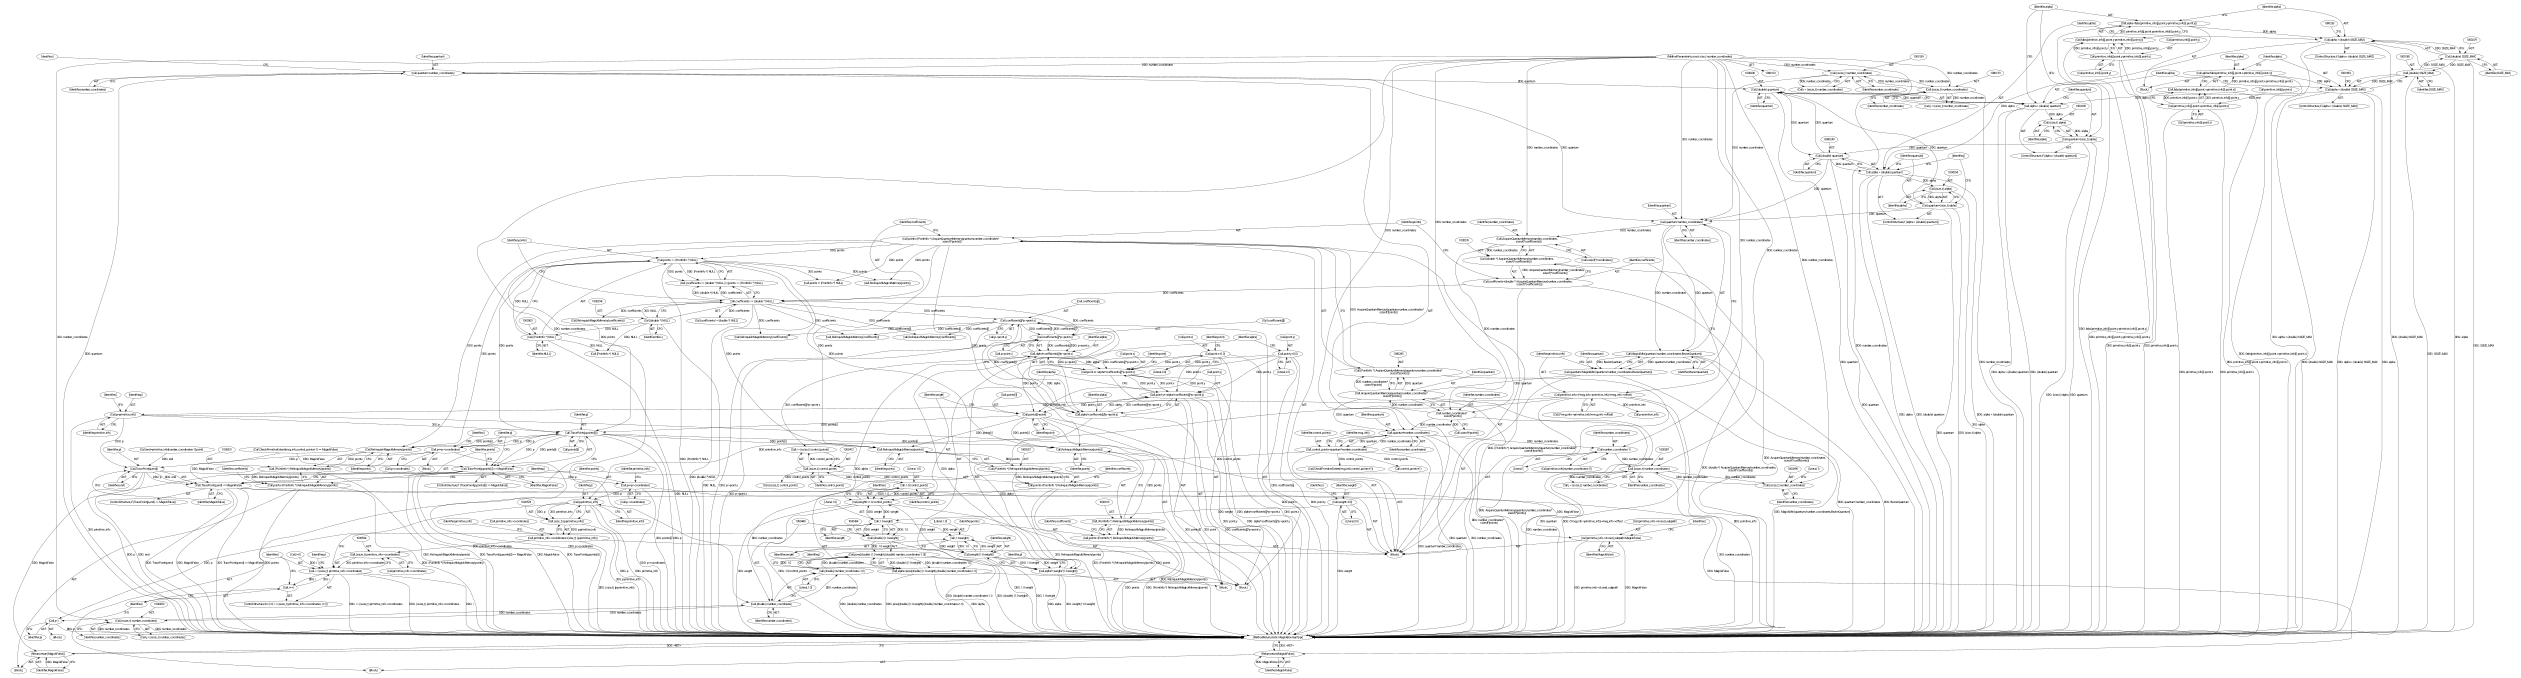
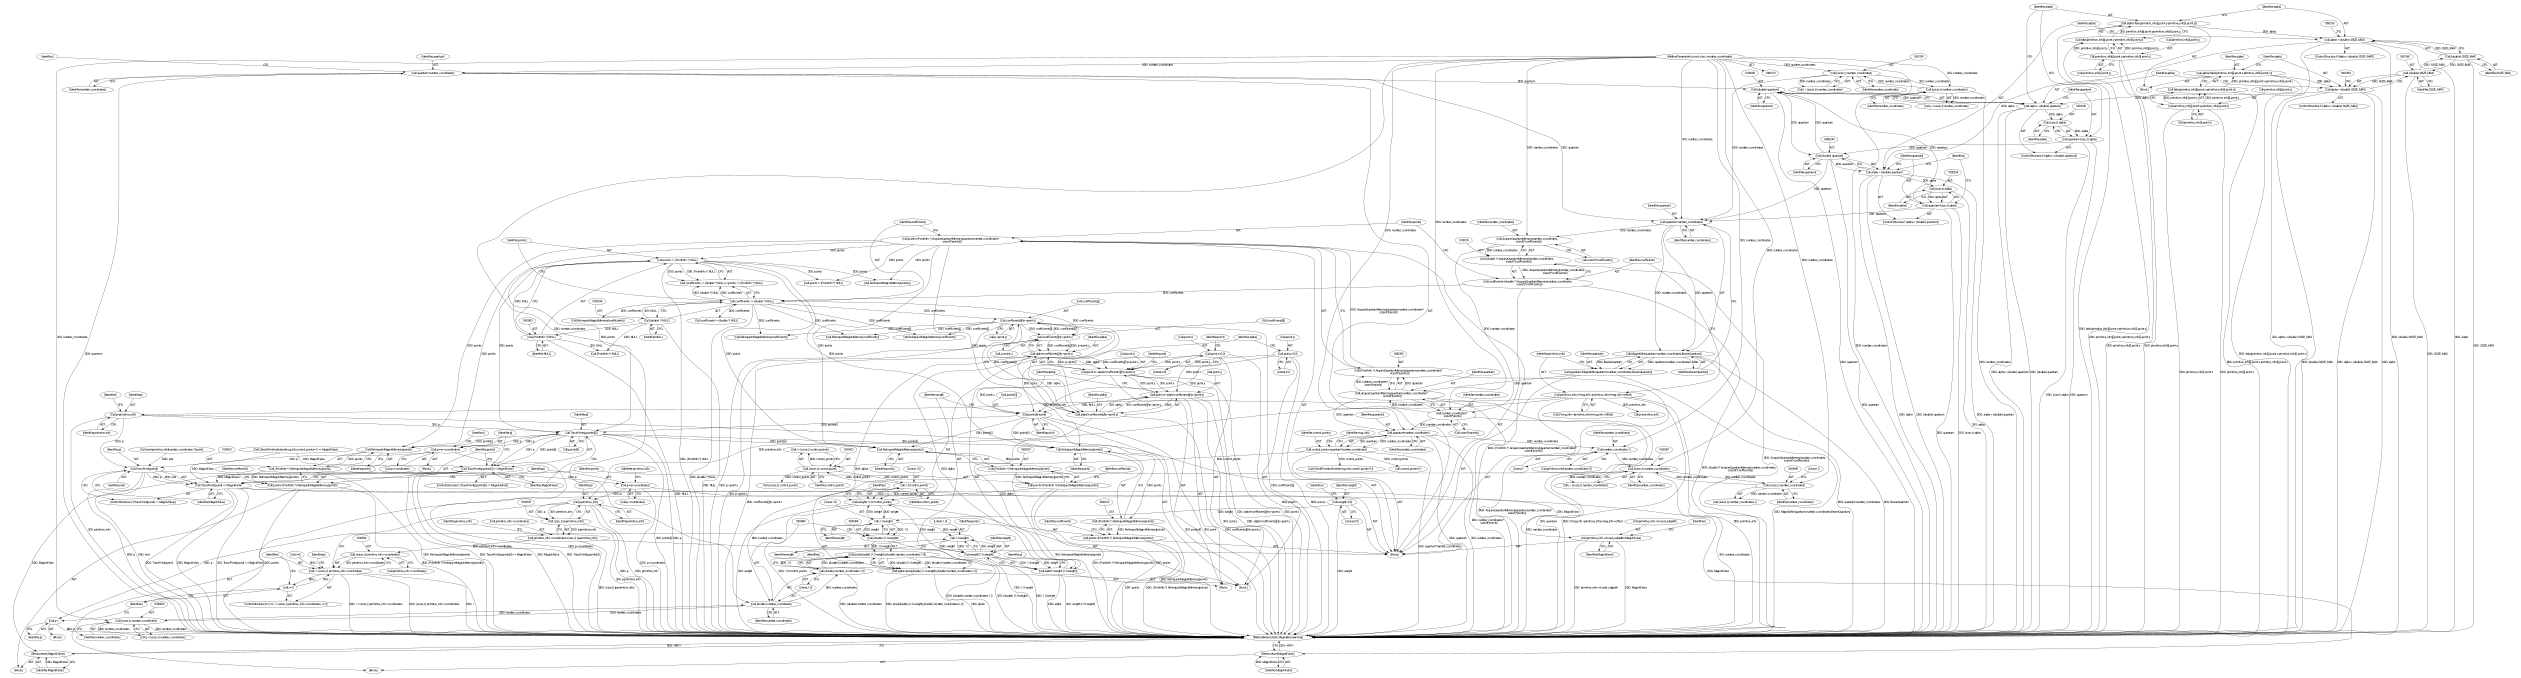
node "1000229": removed
node "1000153": removed
edge "(Call,primitive_info[j].point.x)" -> "(Call,primitive_info[j].point.x-primitive_info[i].point.x)": label "DDG: end" -> "AST: "
node "(Call,sizeof(*coordinates))": label "(Call,sizeof(*coordinates))" -> "(Call,sizeof(*coefficients))"
edge "(Call,MagickMin(quantum/number_coordinates,BezierQuantum))" -> "(Identifier,BezierQuantum)": label "CFG: " -> "MAX: "
edge "(Call,alpha*coefficients[j]*p->point.x)" -> "(Call,i < (ssize_t) control_points)": now "(Call,alpha*coefficients[j]*p->point.x)" -> "(MethodReturn,static MagickBooleanType)"
edge "(Call,point.y=0.0)" -> "(Call,point.y+=alpha*coefficients[j]*p->point.y)": removed, label "DDG: point.y"
edge "(Call,point.x=0.0)" -> "(Call,points[i]=point)": label "DDG: point.x" -> "DDG: size.x"
edge "(Call,point.x+=alpha*coefficients[j]*p->point.x)" -> "(Call,points[i]=point)": added, label "DDG: point.x"
edge "(Call,point.y+=alpha*coefficients[j]*p->point.y)" -> "(Call,points[i]=point)": label "DDG: point.y" -> "DDG: NULL"
edge "(Call,point.y+=alpha*coefficients[j]*p->point.y)" -> "(Call,alpha*coefficients[j]*p->point.y)": label "CFG: " -> "MAX: "
edge "(Call,sizeof(*points))" -> "(Call,number_coordinates* sizeof(*points))": label "DDG: " -> "AST: "
edge "(Call,TracePoint(p,points[i]) == MagickFalse)" -> "(Call,TracePoint(p,end) == MagickFalse)": added, label "DDG: MagickFalse"
edge "(Call,TracePoint(p,end))" -> "(Identifier,end)": now "(Call,TracePoint(p,end))" -> "(ControlStructure,if (TracePoint(p,end) == MagickFalse))"
node "(Call,(ssize_t) number_coordinates-1)": added
